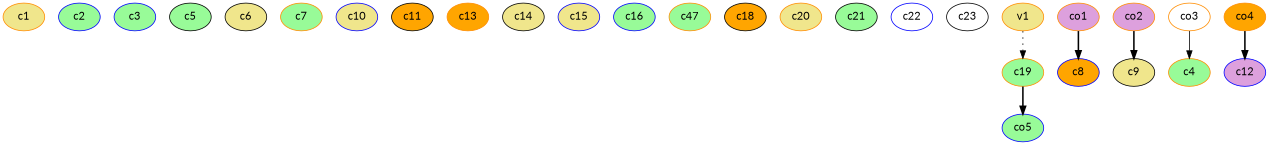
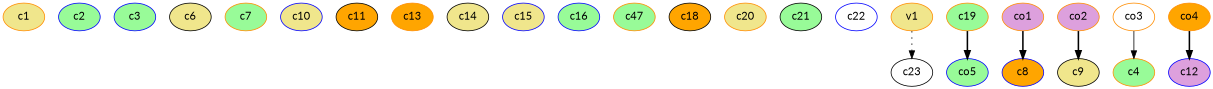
node "c5": removed
edge "v1" -> "c19": now "v1" -> "c23"
